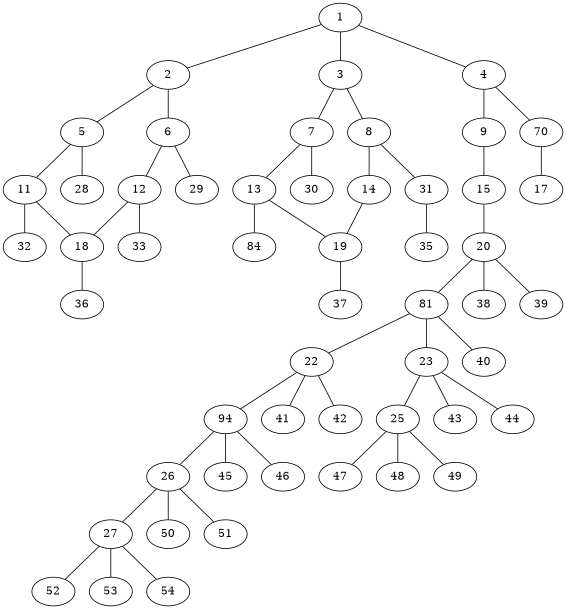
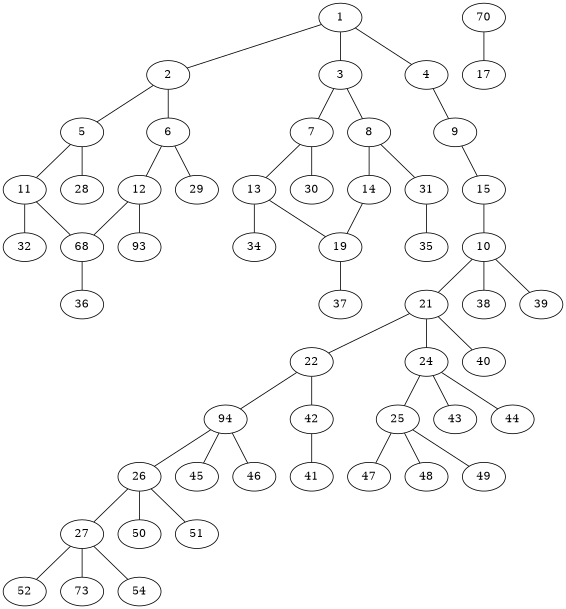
edge "4" -- "70": removed
node "18": label "18" -> "68"
node "33": label "33" -> "93"
node "84": label "84" -> "34"
node "20": label "20" -> "10"
node "81": label "81" -> "21"
node "23": label "23" -> "24"
edge "22" -- "41": now "42" -- "41"
node "53": label "53" -> "73"
